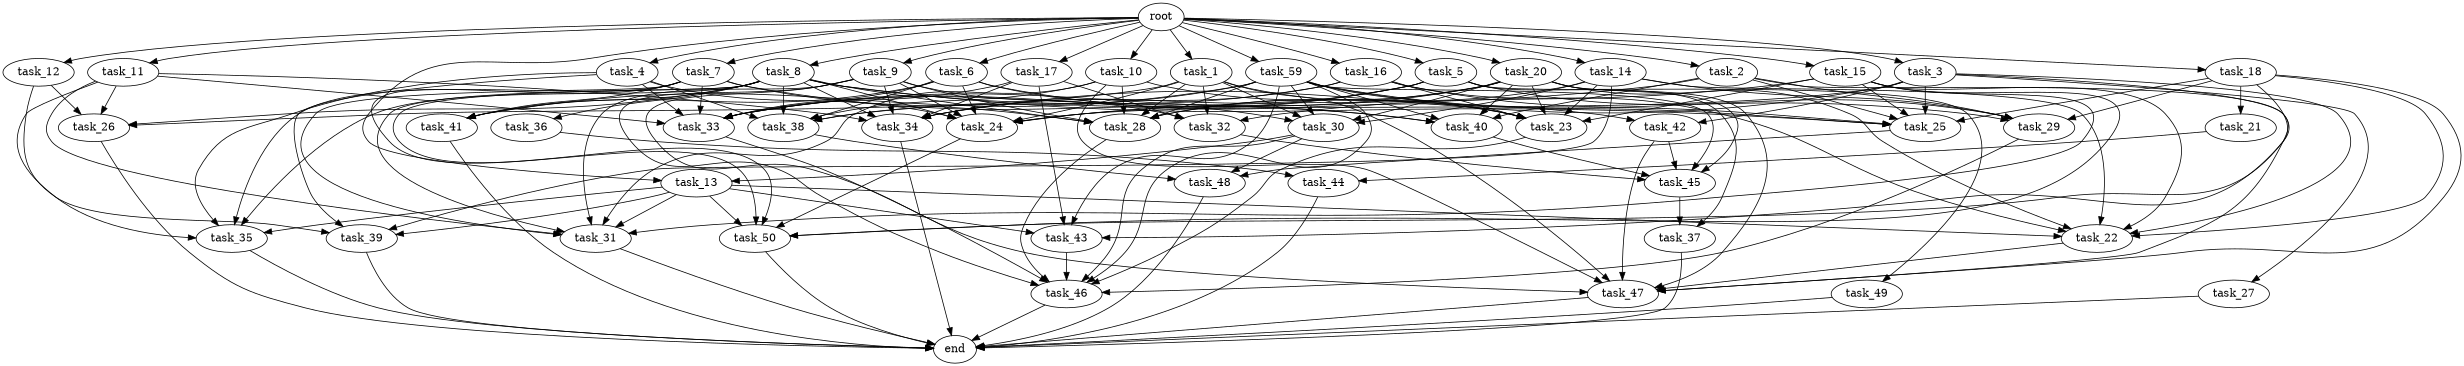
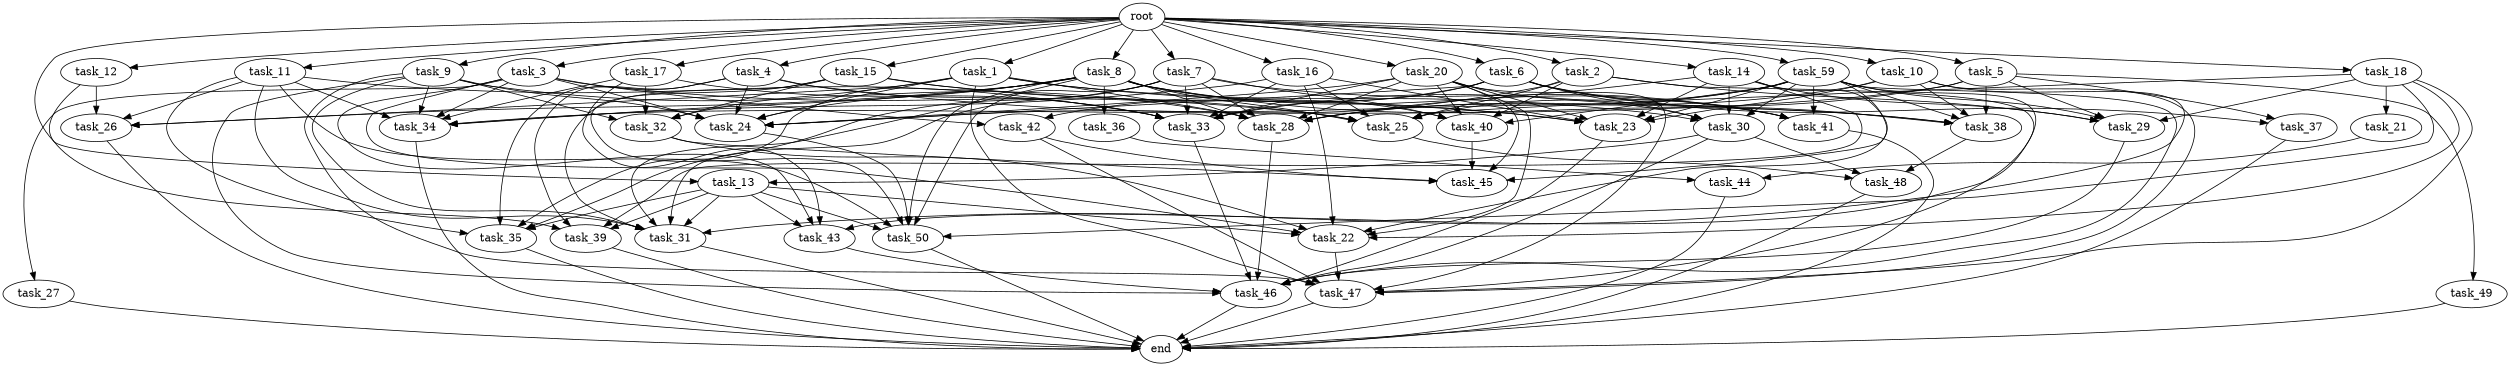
edge "task_15" -> "task_22": now "task_32" -> "task_22"
edge "task_11" -> "task_50": added
edge "task_45" -> "task_37": now "task_6" -> "task_37"
